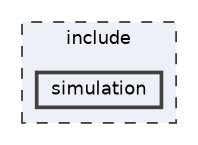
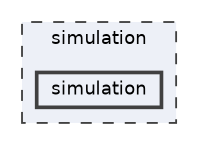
cluster "include": label "include" -> "simulation"
